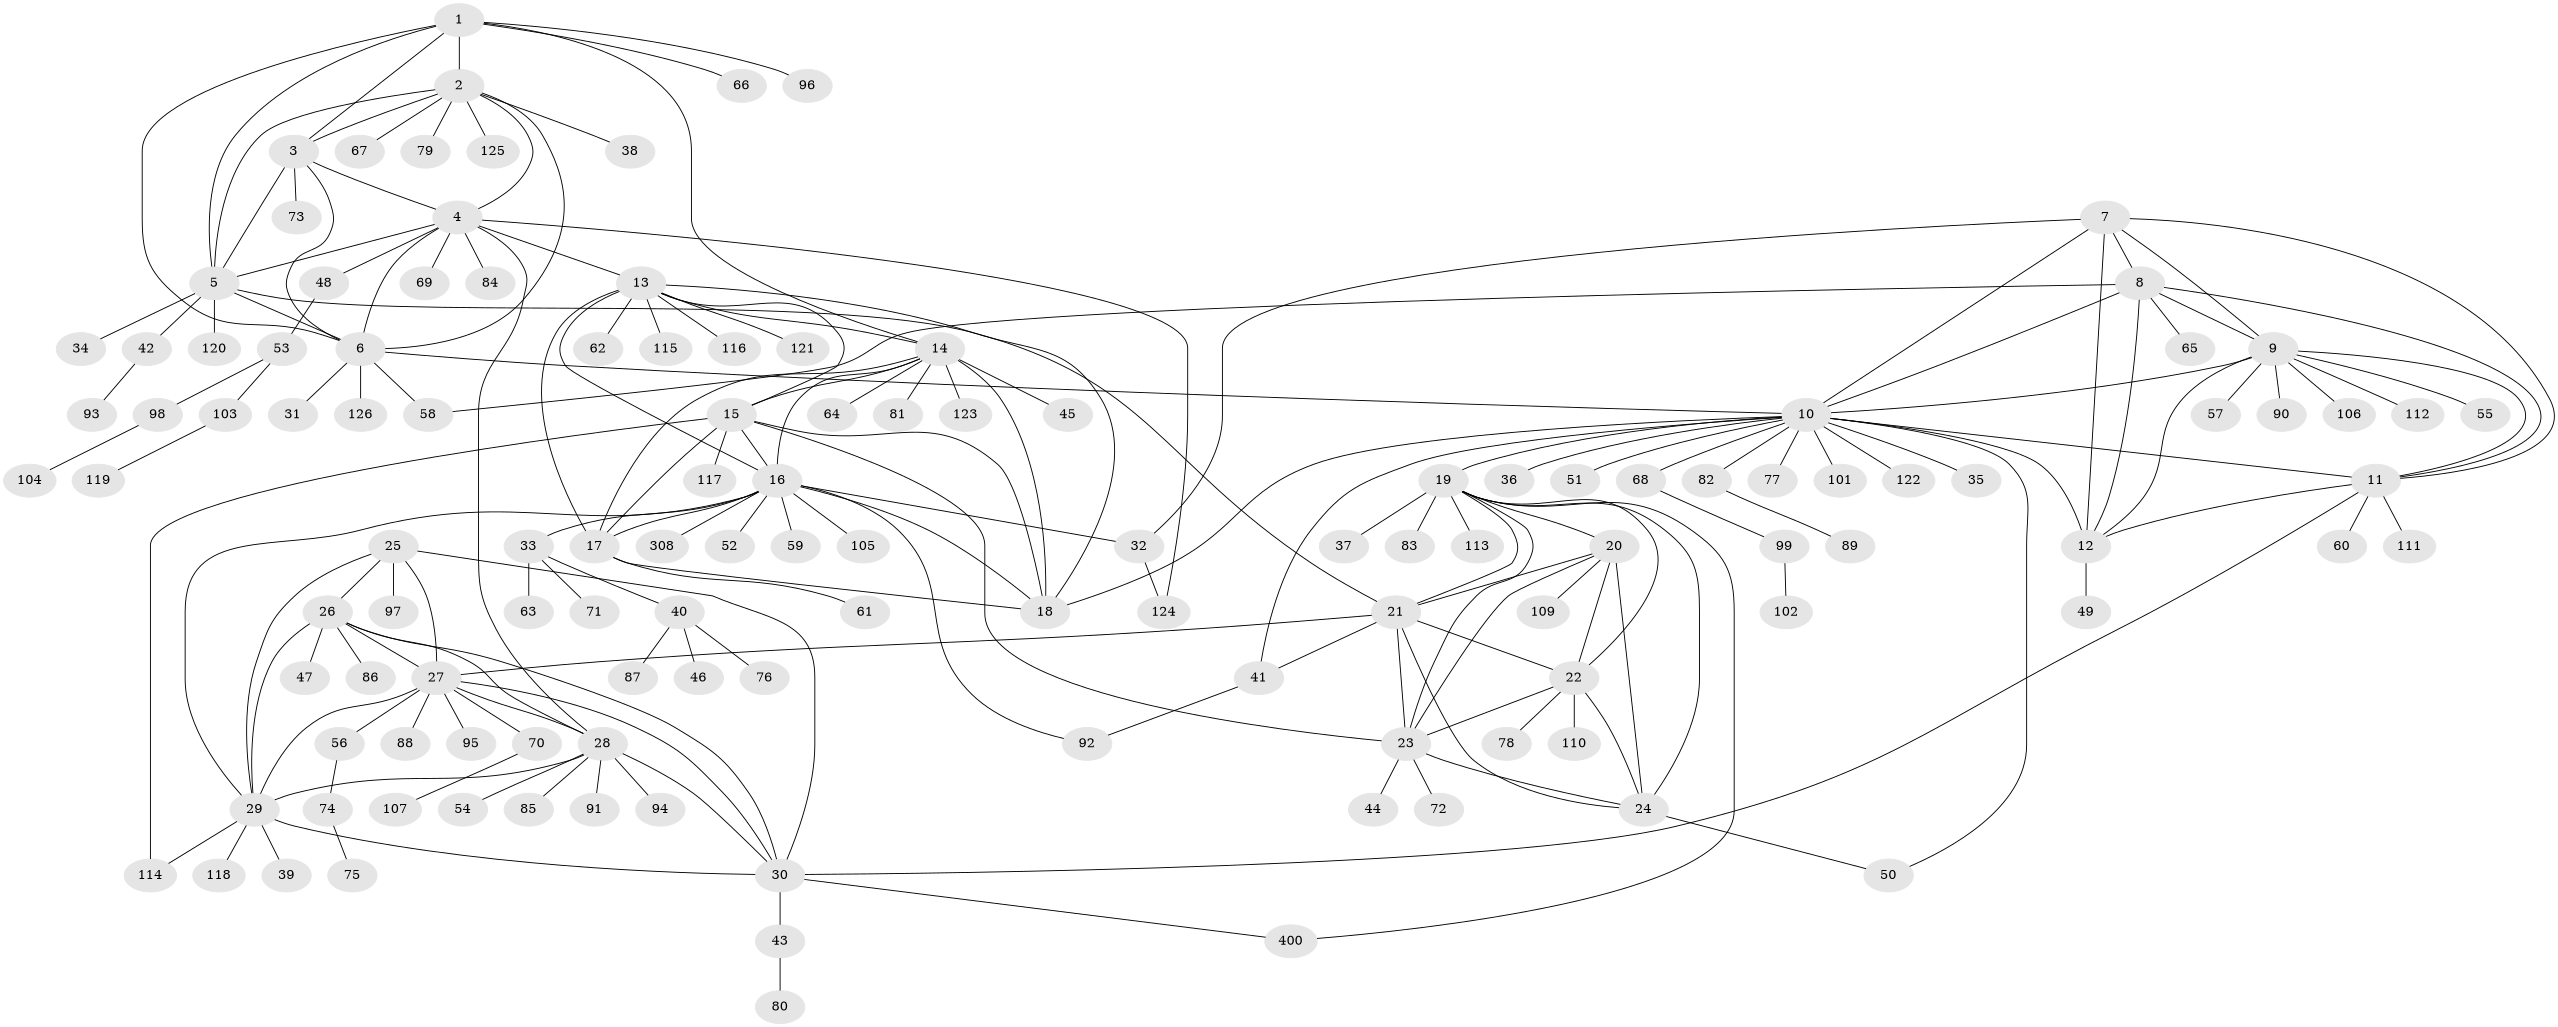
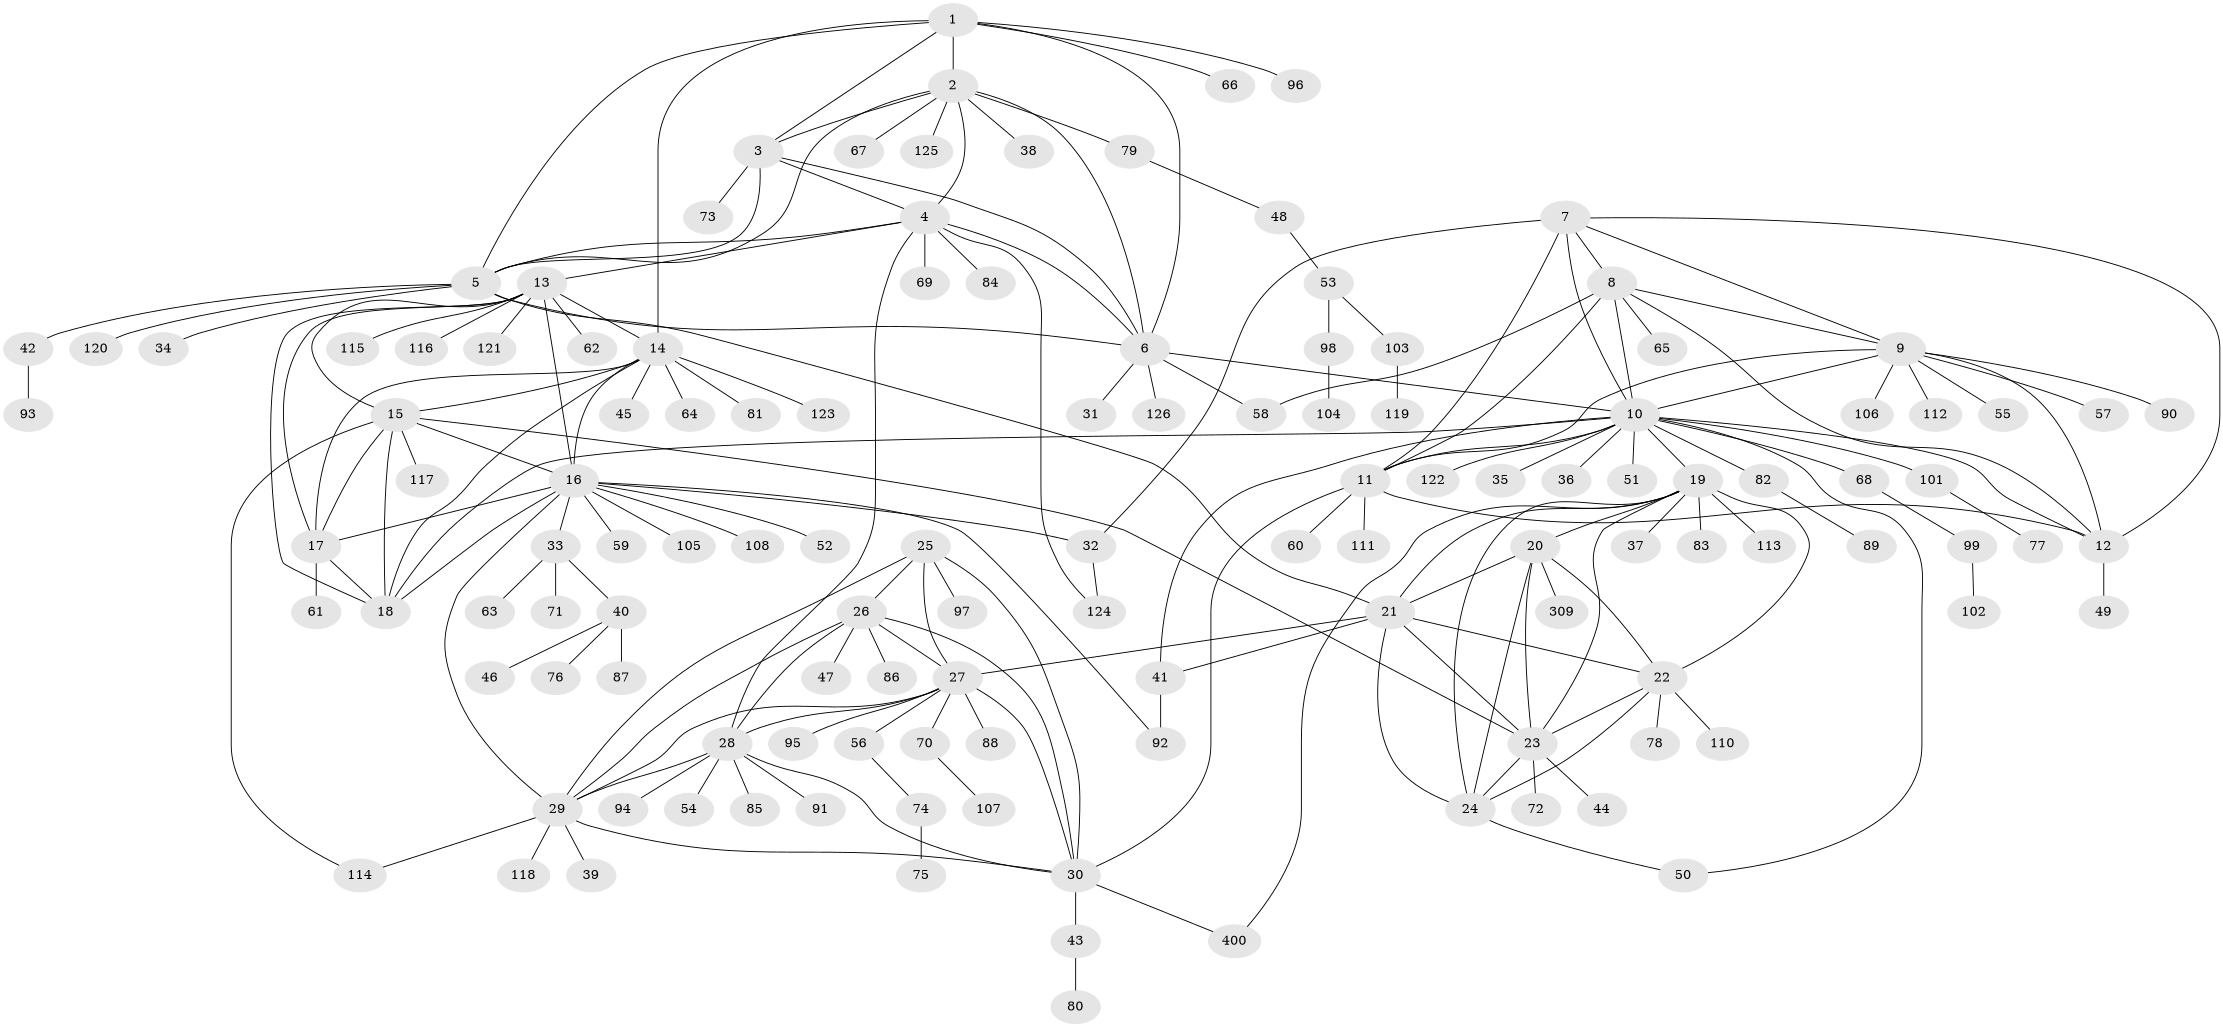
edge "4" -- "48": now "79" -- "48"
edge "10" -- "77": now "101" -- "77"
node "308": label "308" -> "108"
node "109": label "109" -> "309"
